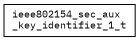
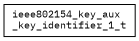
node "ieee802154_sec_aux _key_identifier_1_t": label "ieee802154_sec_aux _key_identifier_1_t" -> "ieee802154_key_aux _key_identifier_1_t"
